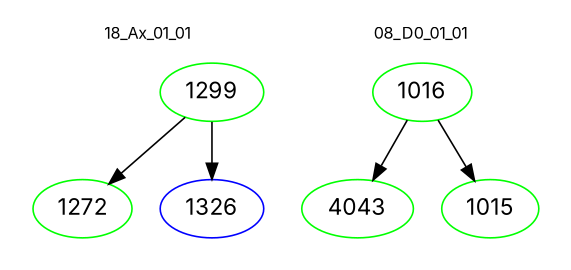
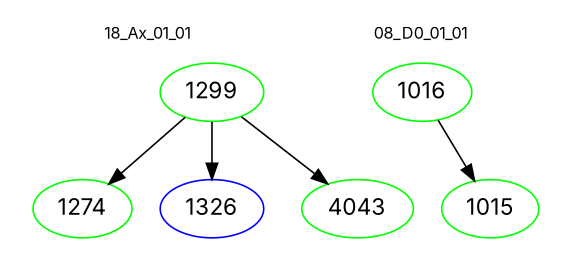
edge "1016" -> "4043": now "1299" -> "4043"
node "1272": label "1272" -> "1274"
